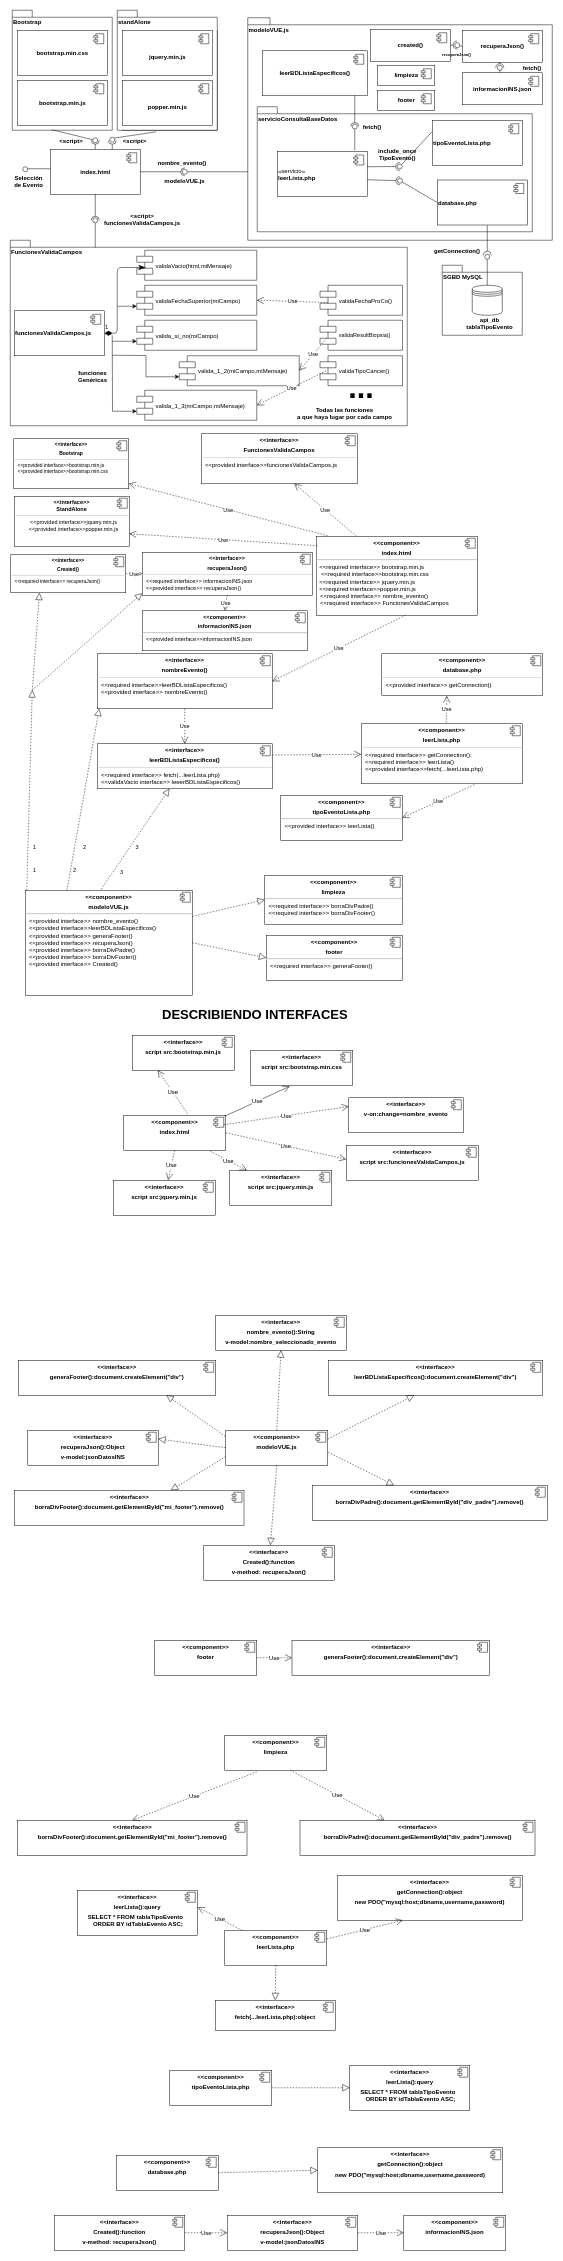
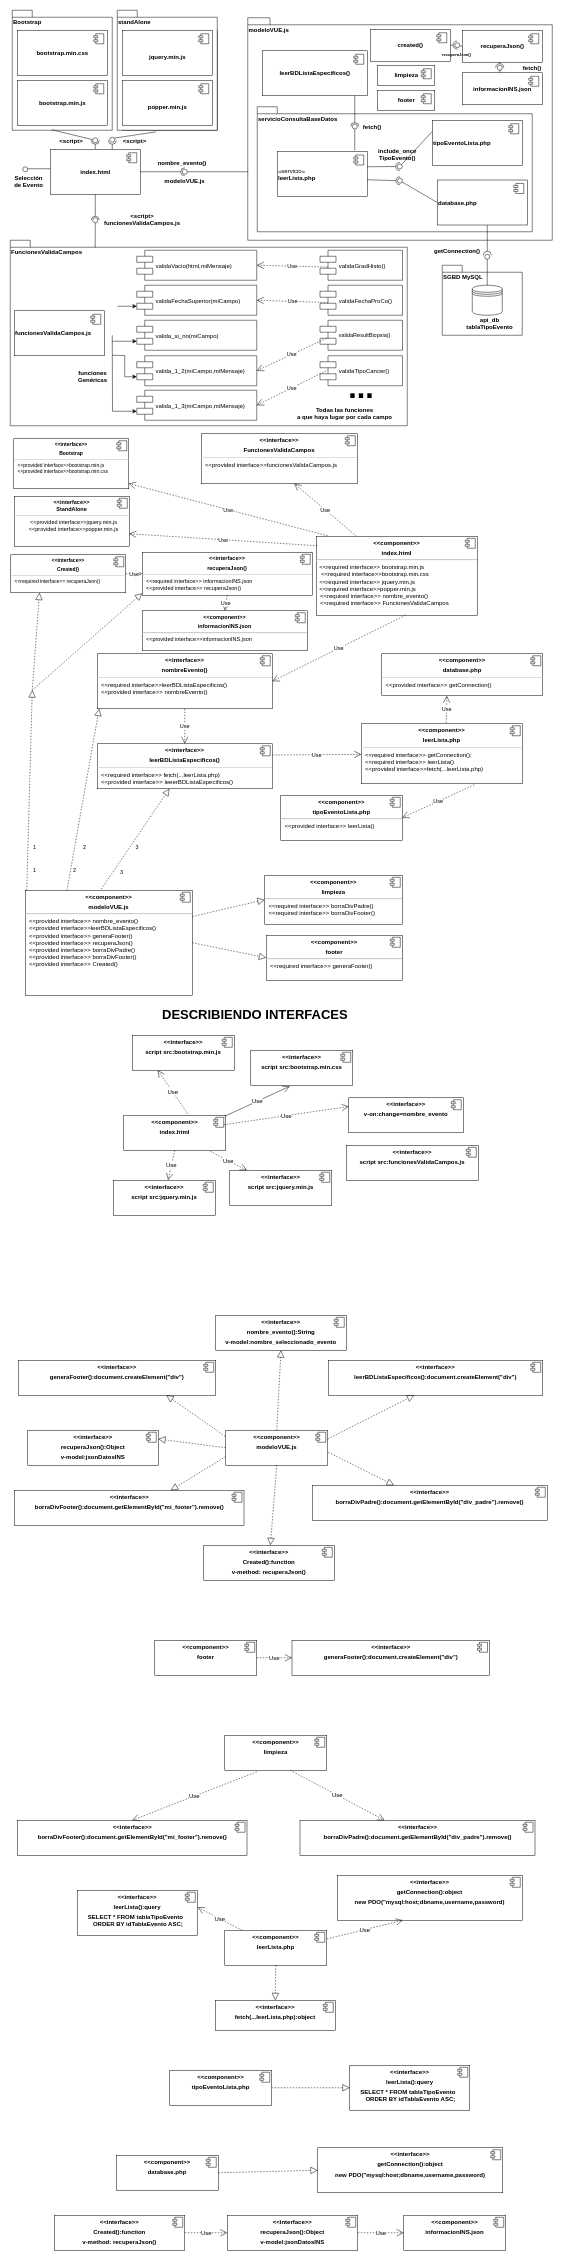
node "validaGradHisto()": added
edge "validaGradHisto()" -> "validaVacio(html,miMensaje)": added, label "Use"
edge "validaVacio(html,miMensaje)" -- "funcionesValidaCampos.js": removed, label "1"
node "valida_1_2(miCampo,miMensaje)": moved (239, 371) -> (197, 371)
node "<<interface>> leerBDListaEspecificos() <<required interface>> fetch(...leerLista.php) <<validaVacio interface>> leeerBDListaEspecificos()": label "<<interface>> leerBDListaEspecificos() <<required interface>> fetch(...leerLista.php) <<validaVacio interface>> leeerBDListaEspecificos()" -> "<<interface>> leerBDListaEspecificos() <<required interface>> fetch(...leerLista.php) <<provided interface>> leeerBDListaEspecificos()"
edge "<<component>> index.html" -> "<<interface>> script src:funcionesValidaCampos.js": removed, label "Use"
